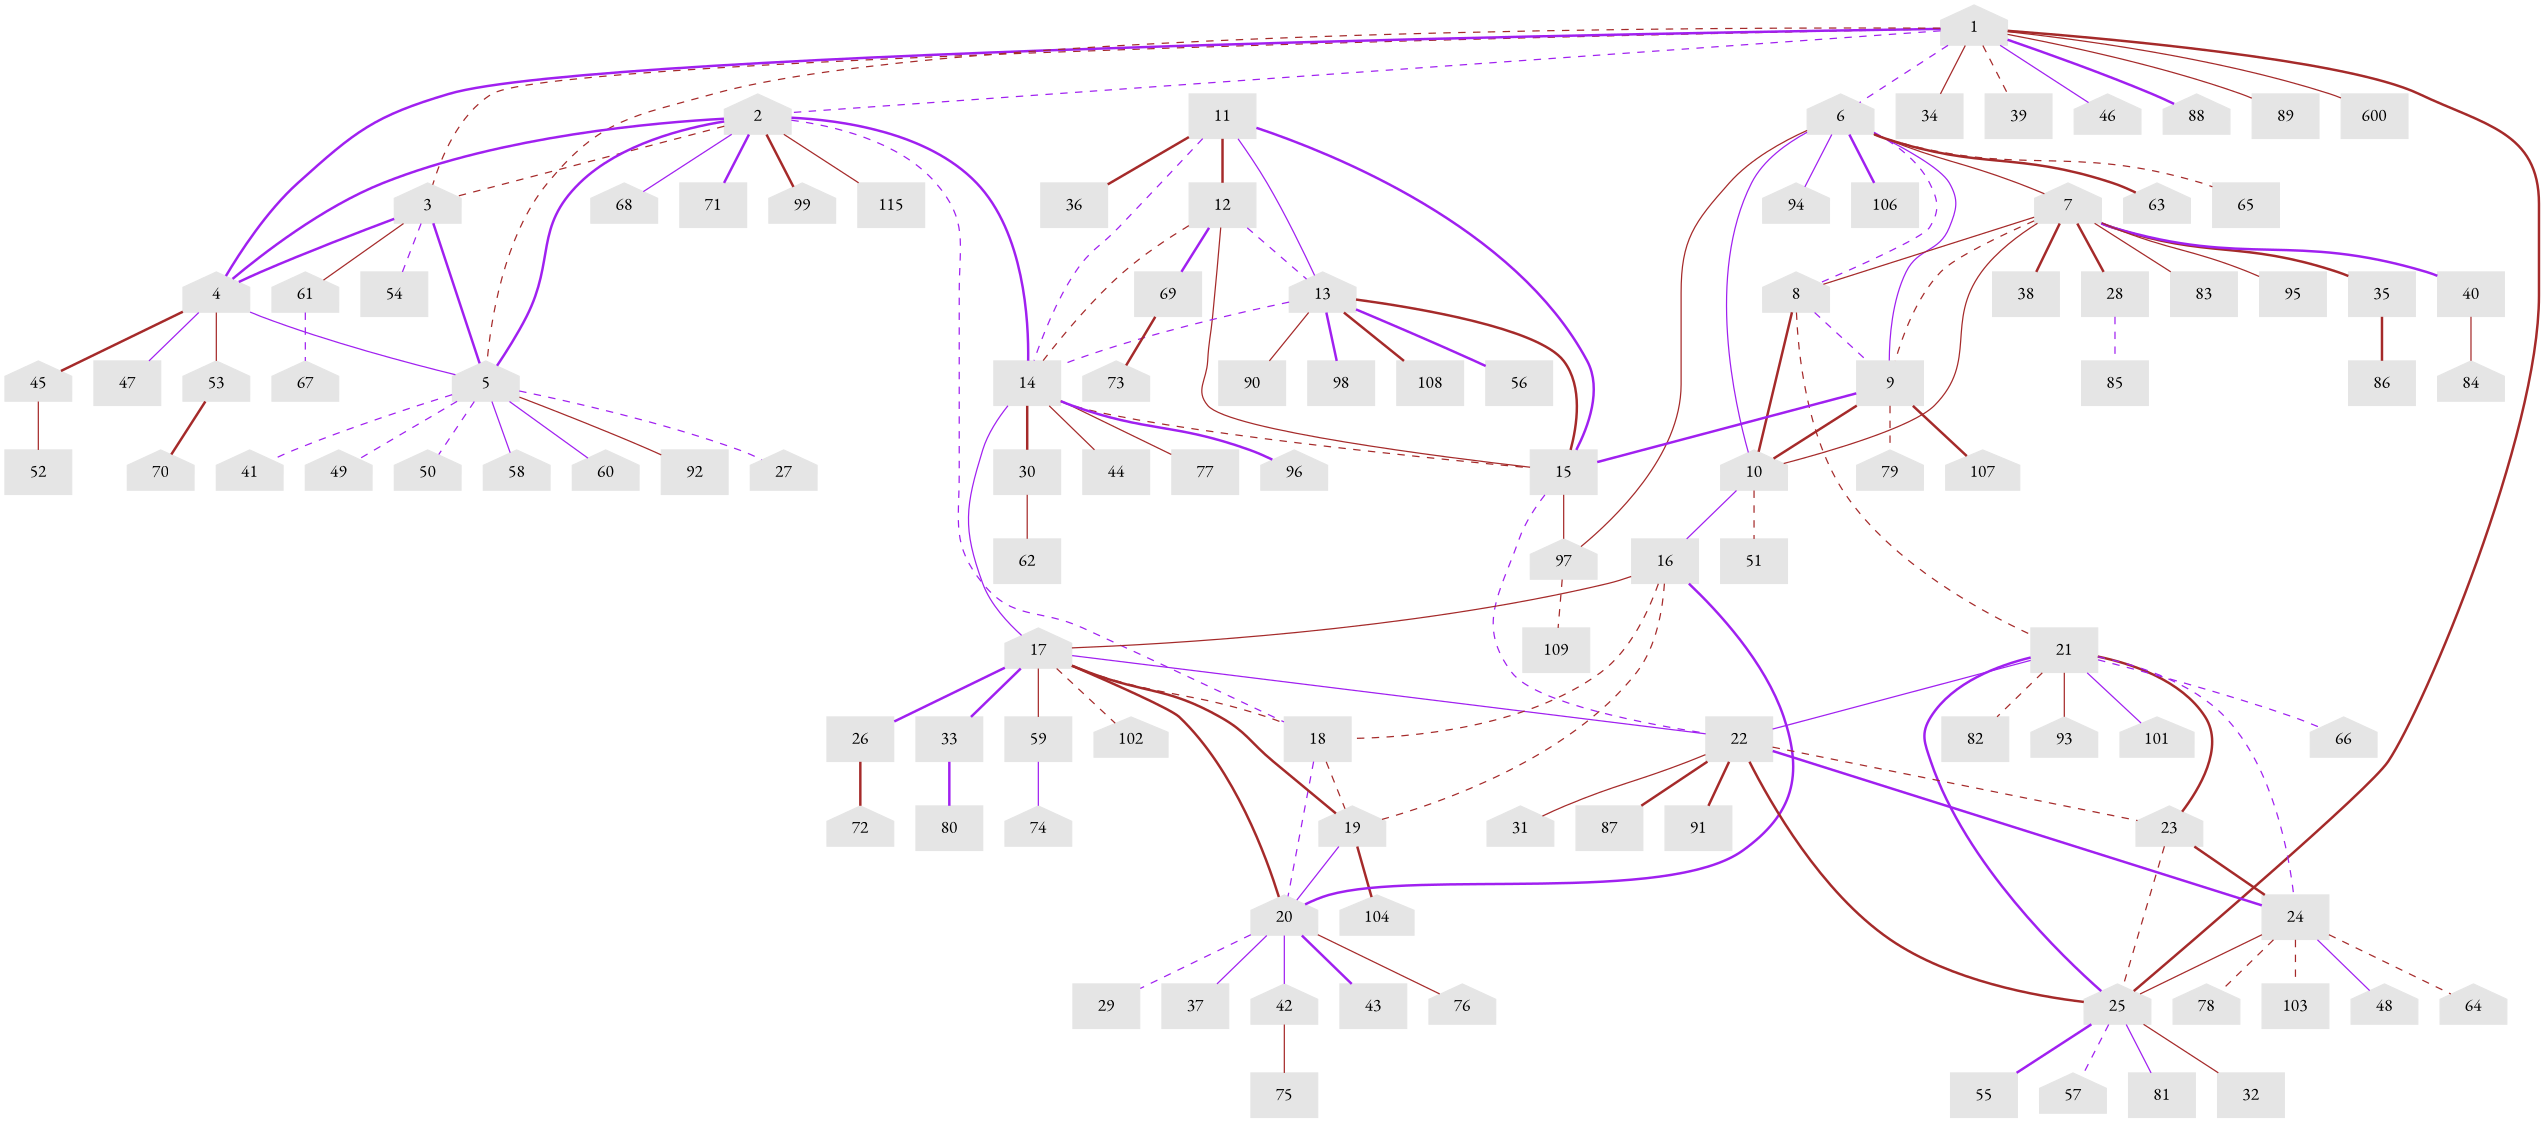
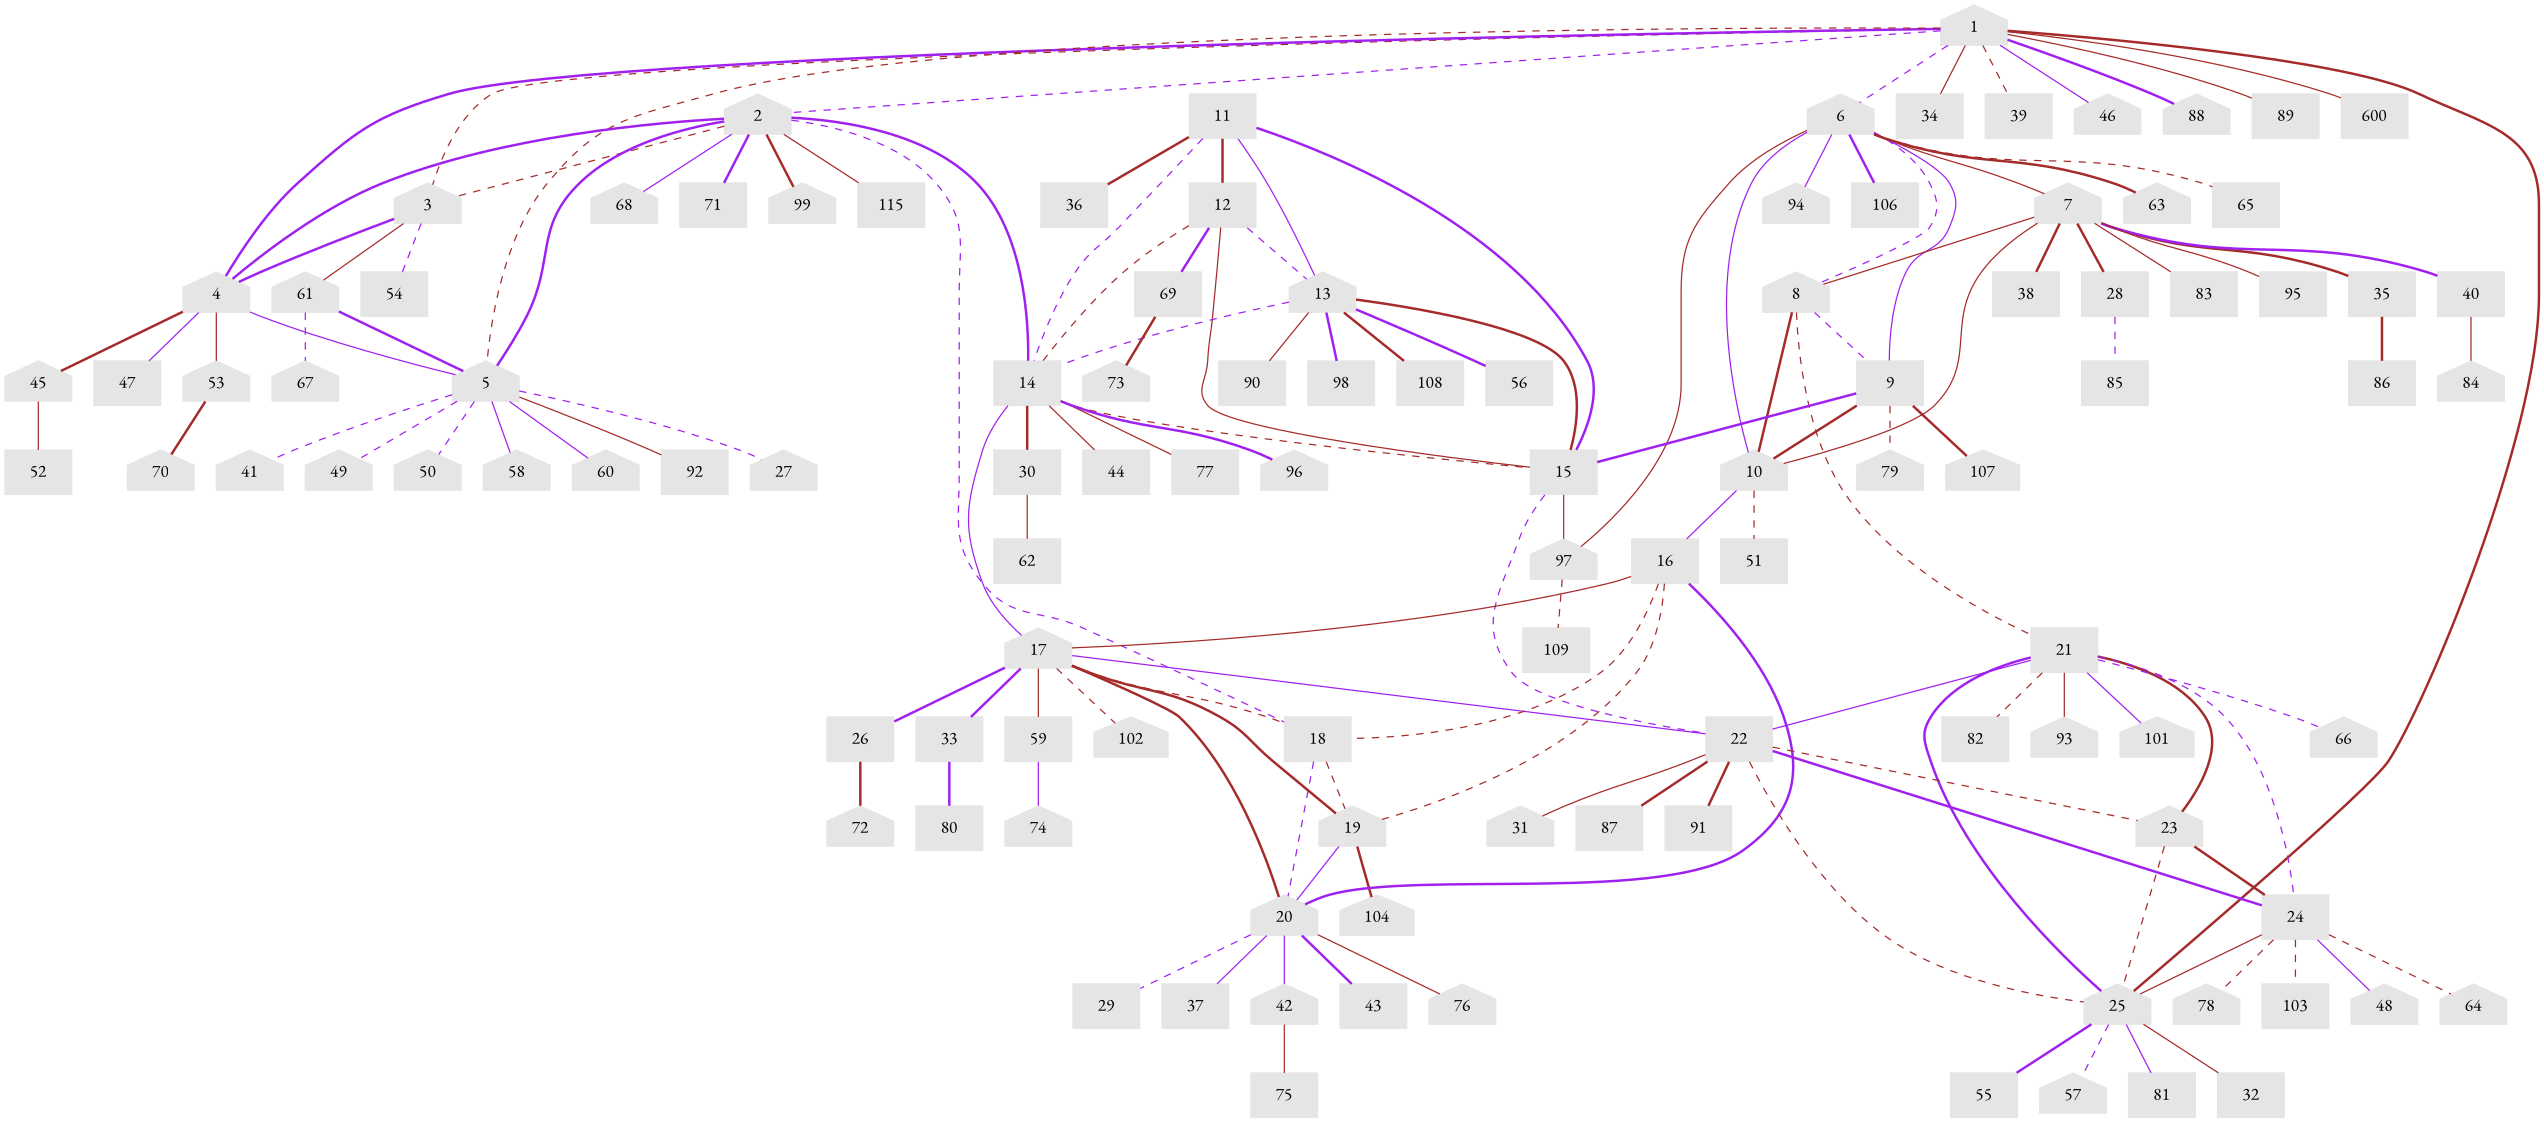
edge "7" -- "9": removed
edge "3" -- "5": now "61" -- "5"
edge "22" -- "25": style bold -> dashed
